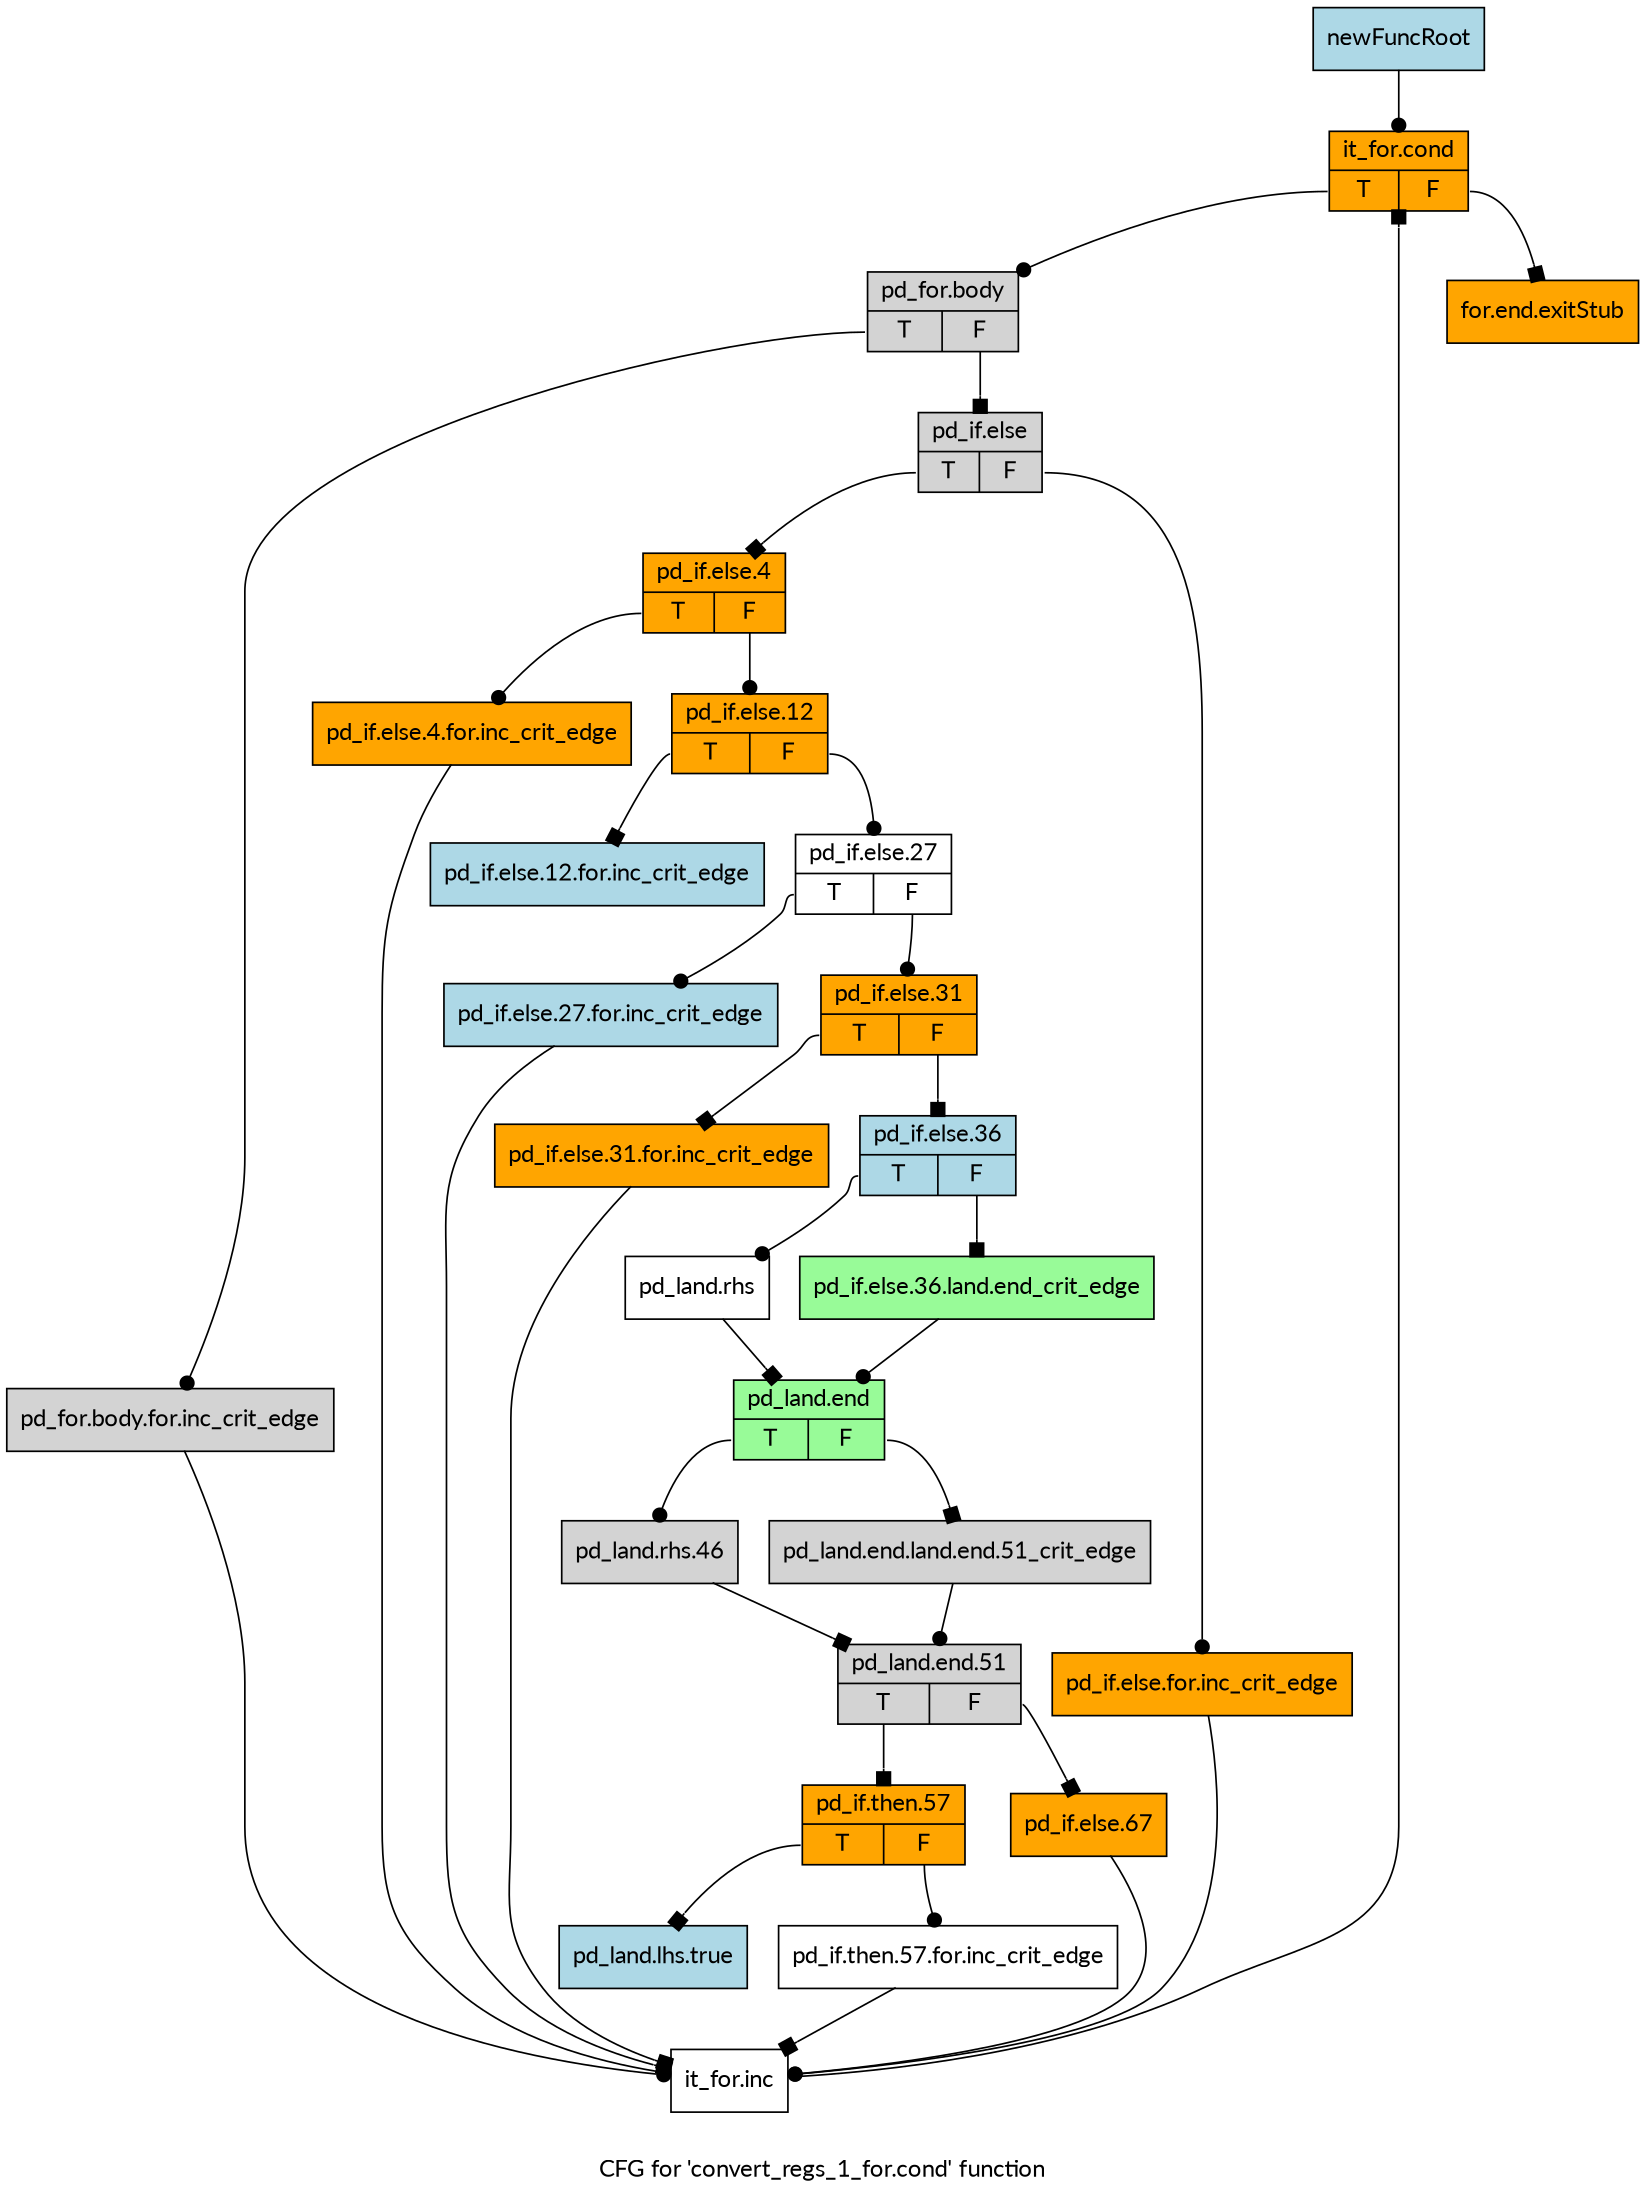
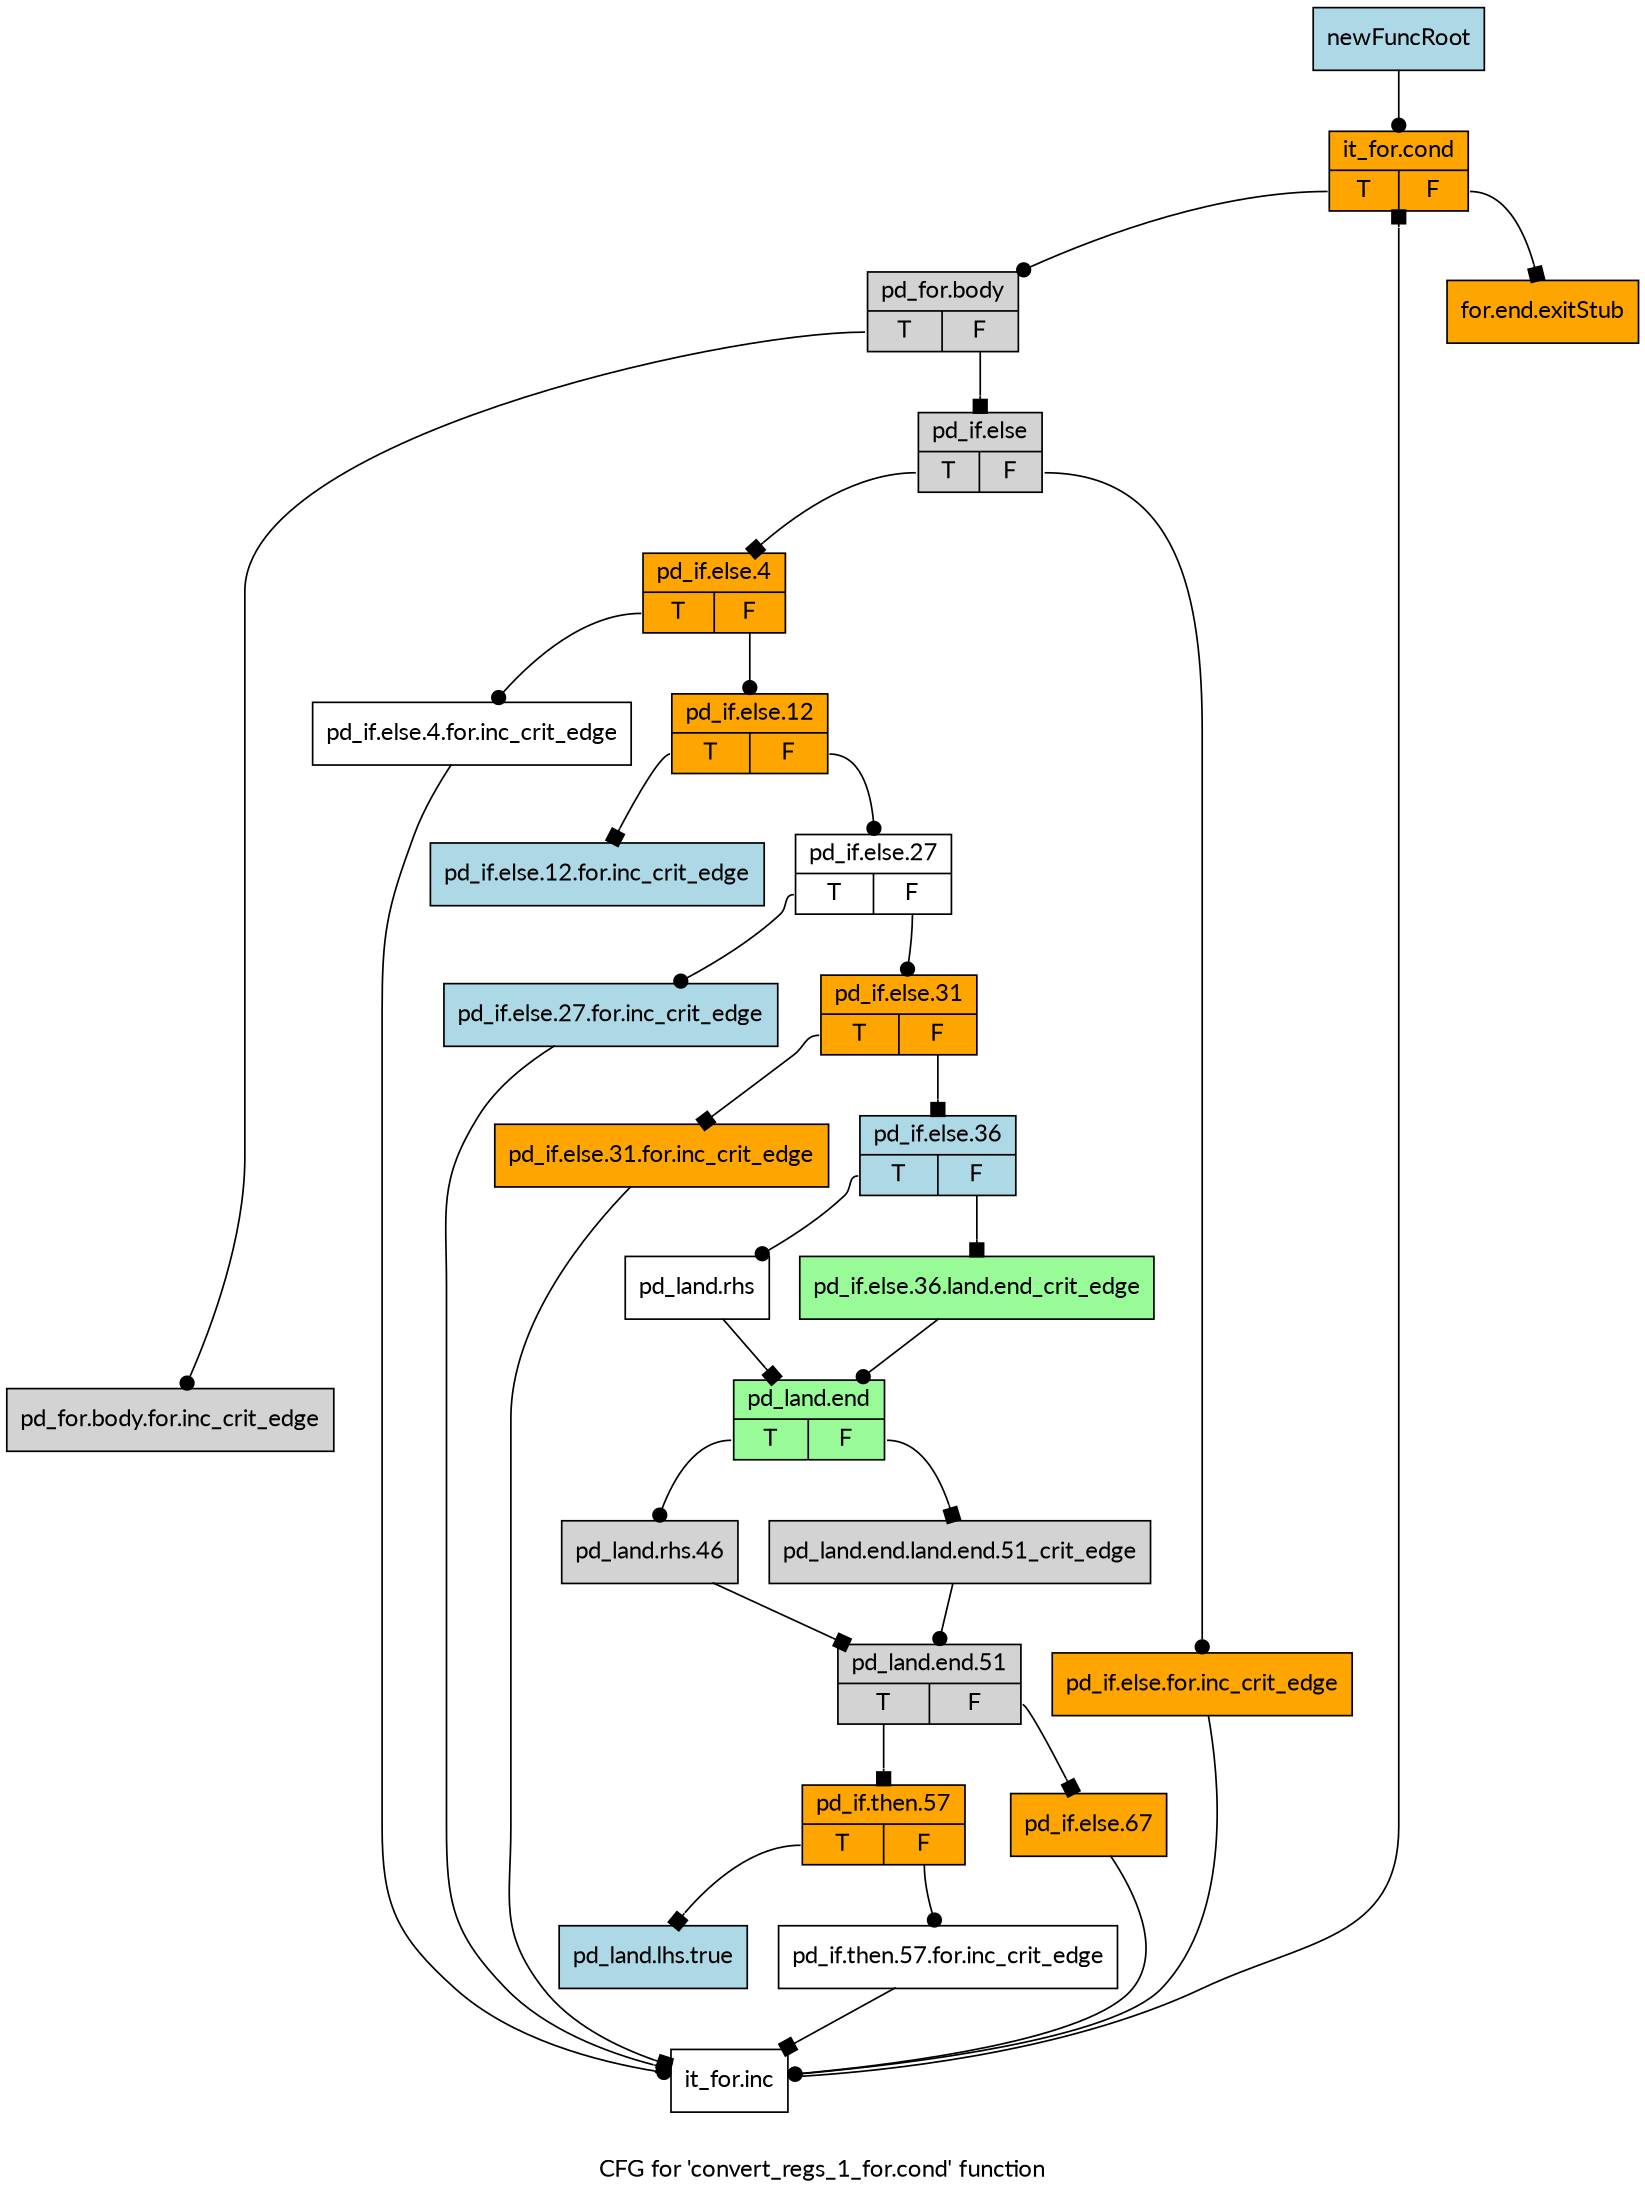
node "pd_if.else.4.for.inc_crit_edge": fillcolor orange -> white
edge "pd_for.body.for.inc_crit_edge" -> "it_for.inc": removed
